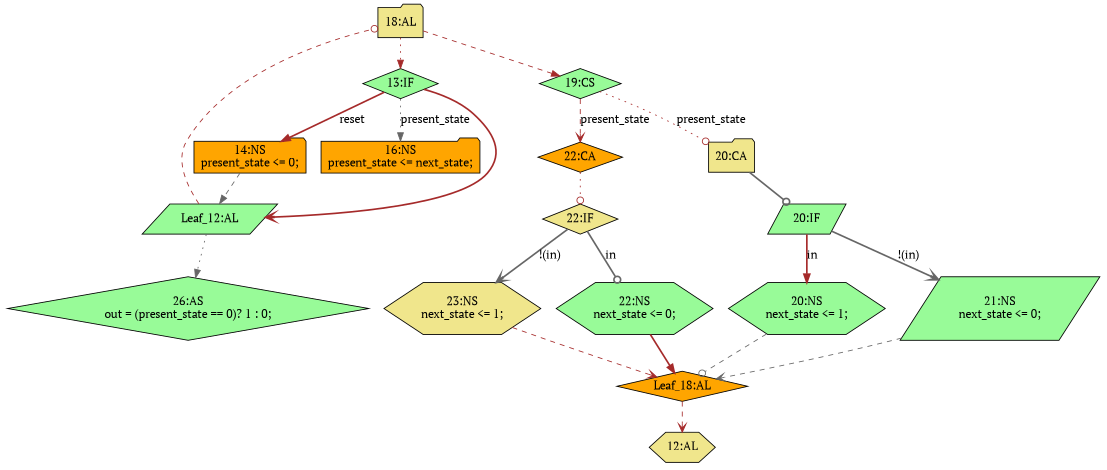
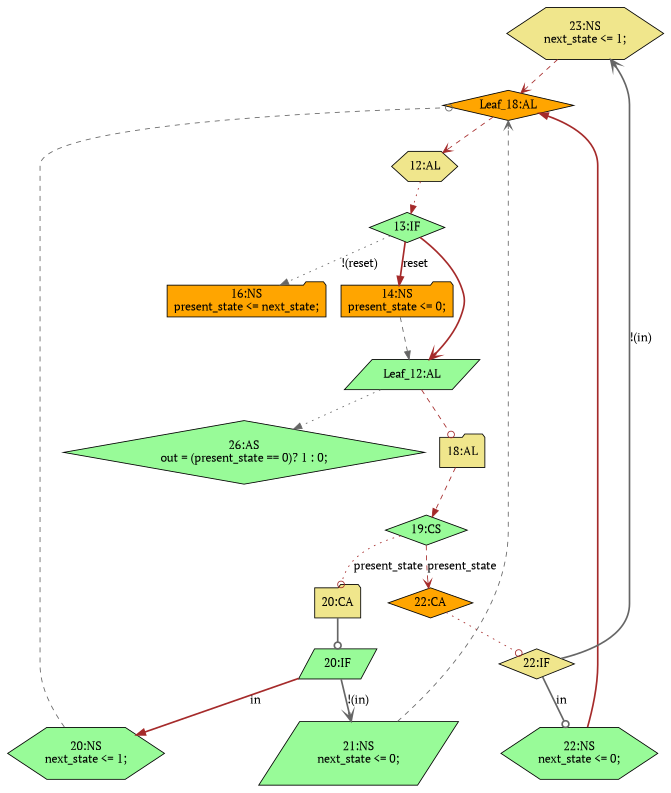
edge "18:AL" -> "13:IF": now "12:AL" -> "13:IF"
edge "13:IF" -> "16:NS present_state <= next_state;": label "present_state" -> "!(reset)"
